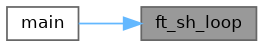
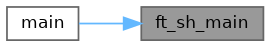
node "ft_sh_loop": label "ft_sh_loop" -> "ft_sh_main"
